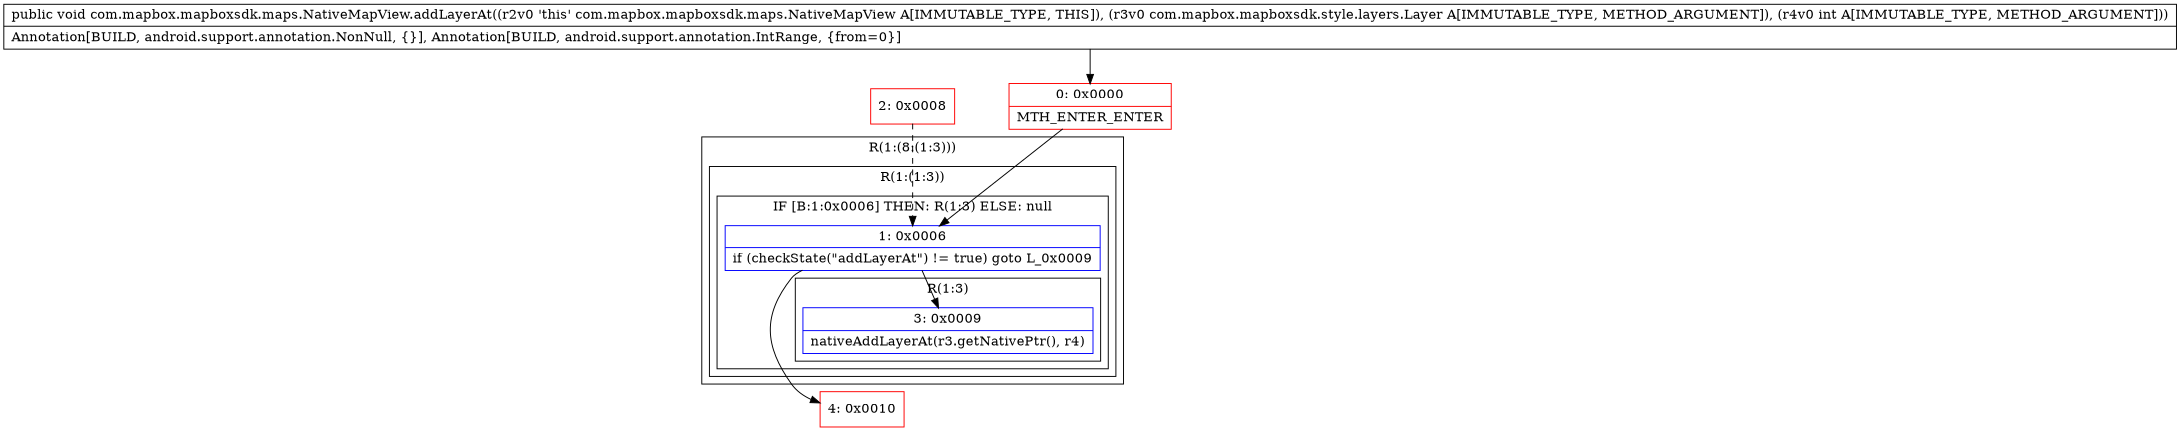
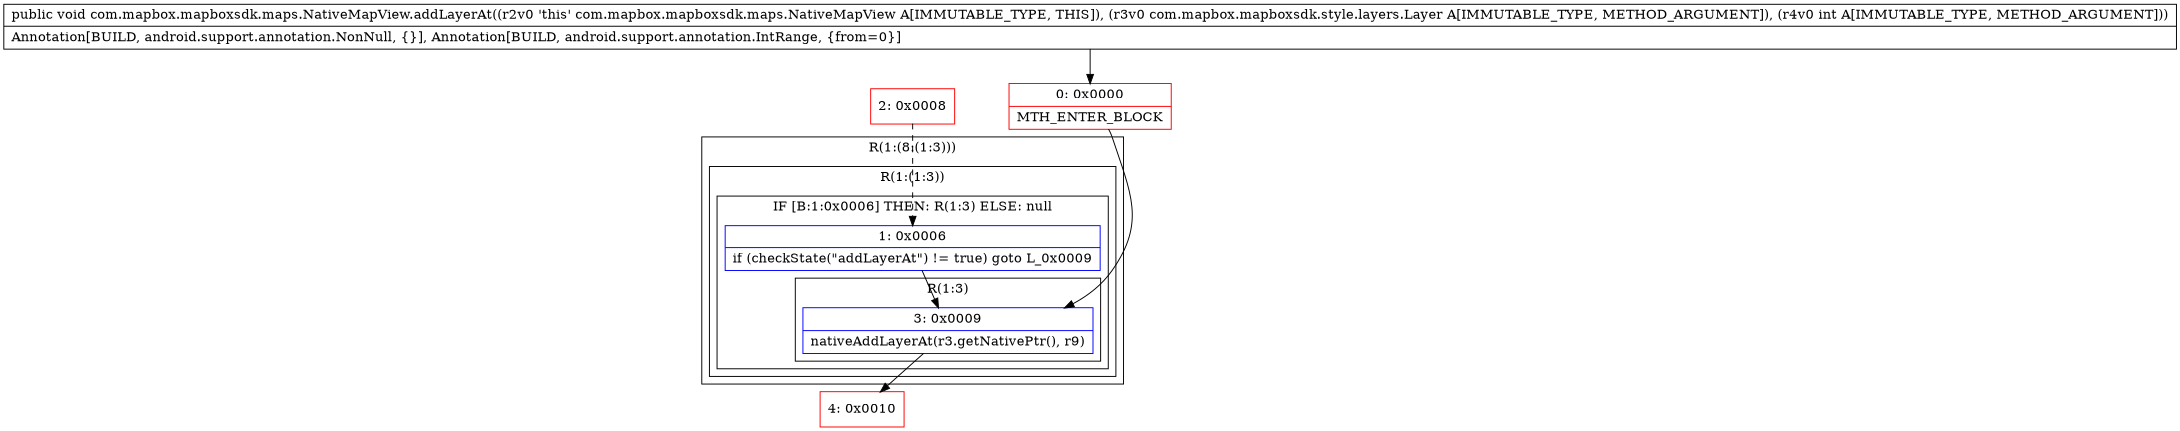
node "0: 0x0000": text "MTH_ENTER_ENTER" -> "MTH_ENTER_BLOCK"
edge "0: 0x0000" -> "1: 0x0006": now "0: 0x0000" -> "3: 0x0009"
edge "1: 0x0006" -> "4: 0x0010": now "3: 0x0009" -> "4: 0x0010"
node "3: 0x0009": text "nativeAddLayerAt(r3.getNativePtr(), r4)" -> "nativeAddLayerAt(r3.getNativePtr(), r9)"
